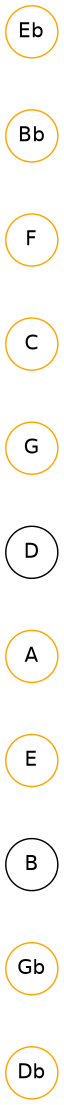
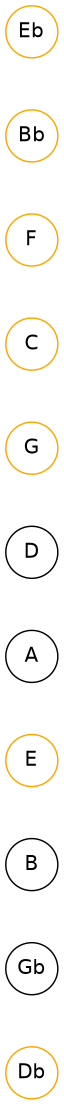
node "A": color orange -> black
node "Gb": color orange -> black
